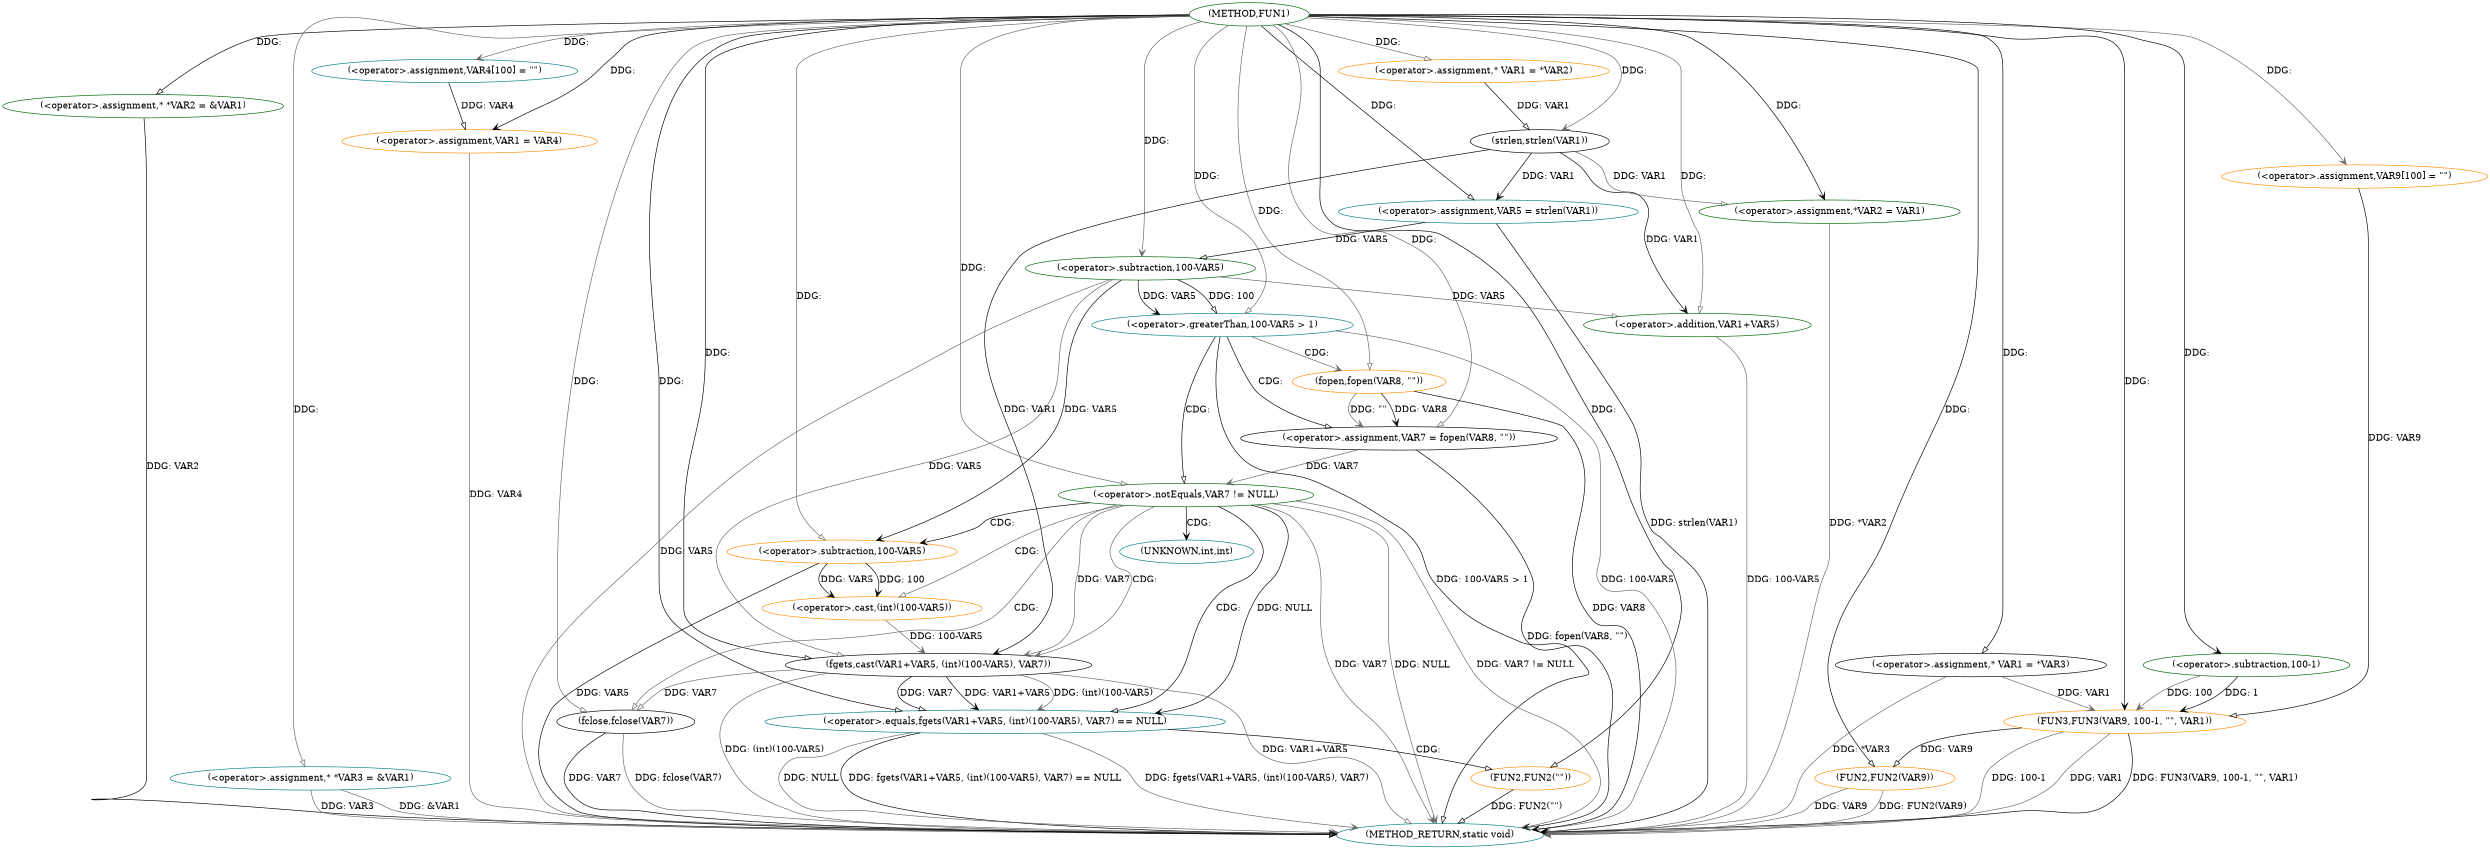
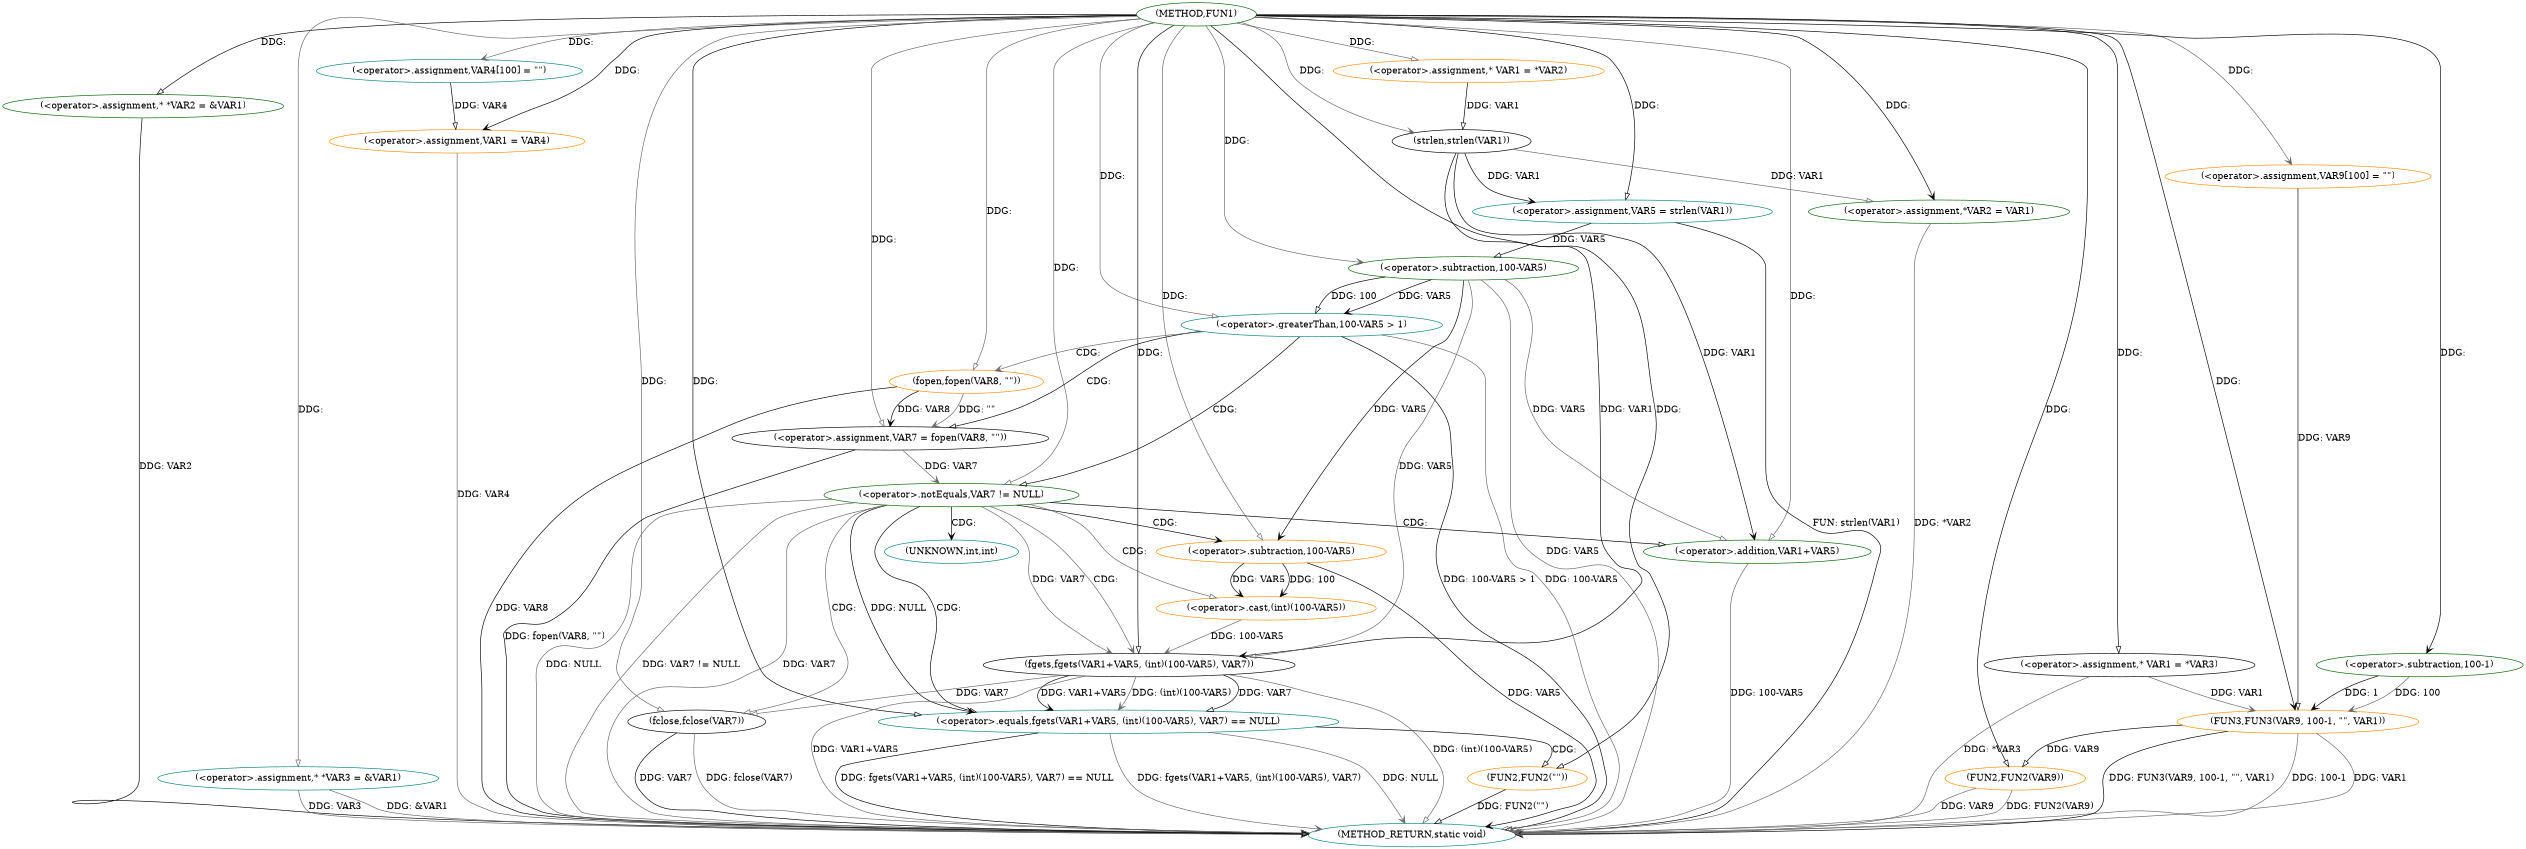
edge "(<operator>.notEquals,VAR7 != NULL)" -> "(<operator>.addition,VAR1+VAR5)": added, label "CDG:"
edge "(<operator>.assignment,VAR5 = strlen(VAR1))" -> "(METHOD_RETURN,static void)": label "DDG: strlen(VAR1)" -> "FUN: strlen(VAR1)"
node "(fgets,cast(VAR1+VAR5, (int)(100-VAR5), VAR7))": label "(fgets,cast(VAR1+VAR5, (int)(100-VAR5), VAR7))" -> "(fgets,fgets(VAR1+VAR5, (int)(100-VAR5), VAR7))"
